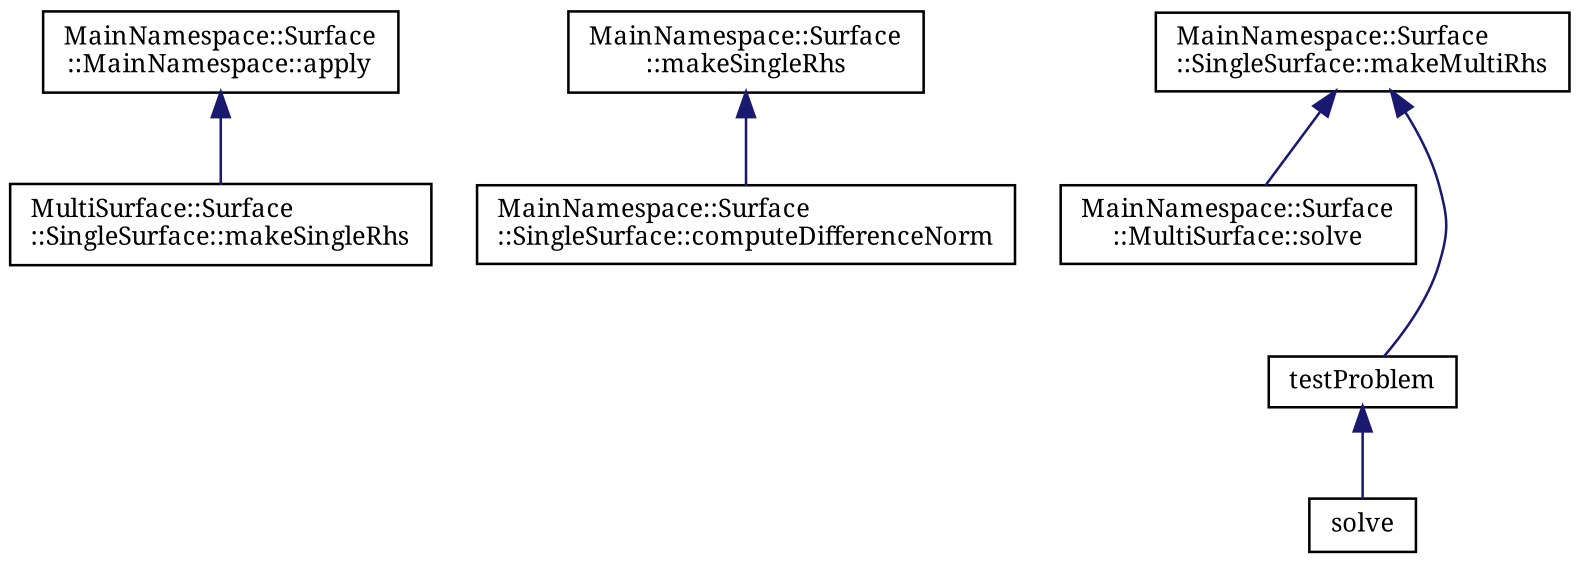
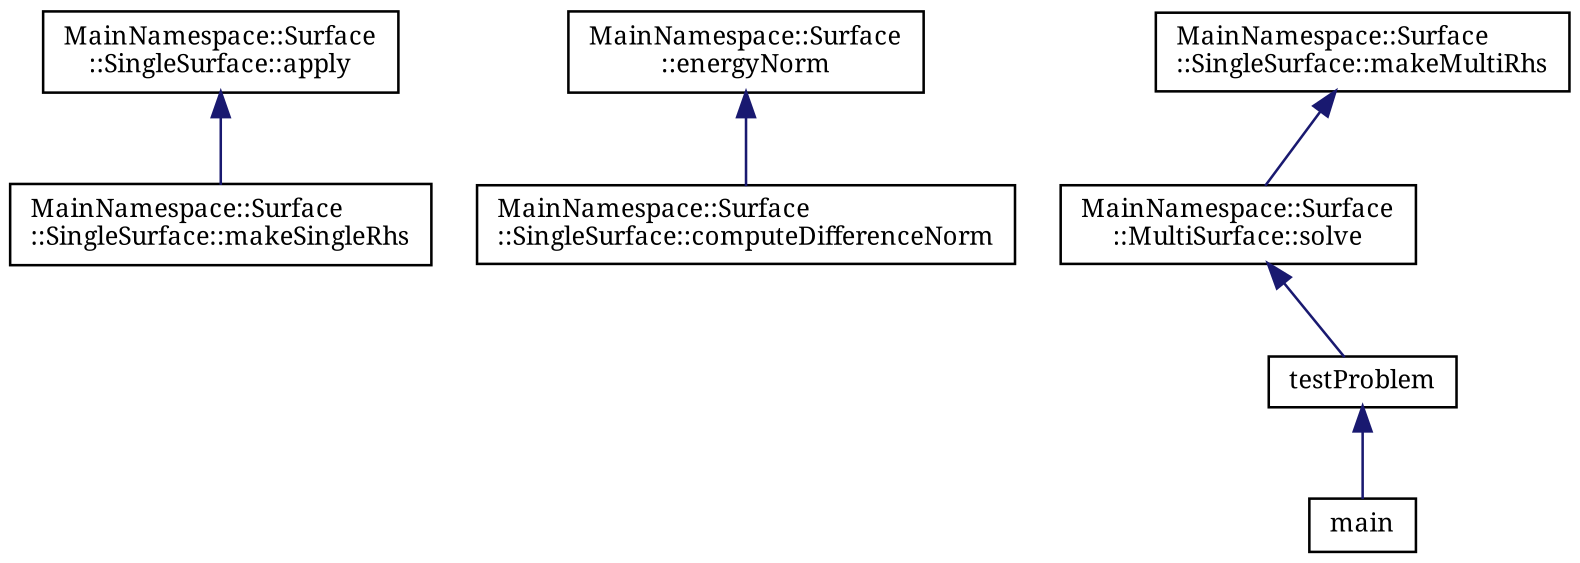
node "MainNamespace::Surface ::MainNamespace::apply": label "MainNamespace::Surface ::MainNamespace::apply" -> "MainNamespace::Surface ::SingleSurface::apply"
node "MainNamespace::Surface ::makeSingleRhs": label "MainNamespace::Surface ::makeSingleRhs" -> "MainNamespace::Surface ::energyNorm"
node "MultiSurface::Surface ::SingleSurface::makeSingleRhs": label "MultiSurface::Surface ::SingleSurface::makeSingleRhs" -> "MainNamespace::Surface ::SingleSurface::makeSingleRhs"
edge "testProblem" -> "MainNamespace::Surface ::SingleSurface::makeMultiRhs": now "testProblem" -> "MainNamespace::Surface ::MultiSurface::solve"
node "solve": label "solve" -> "main"
